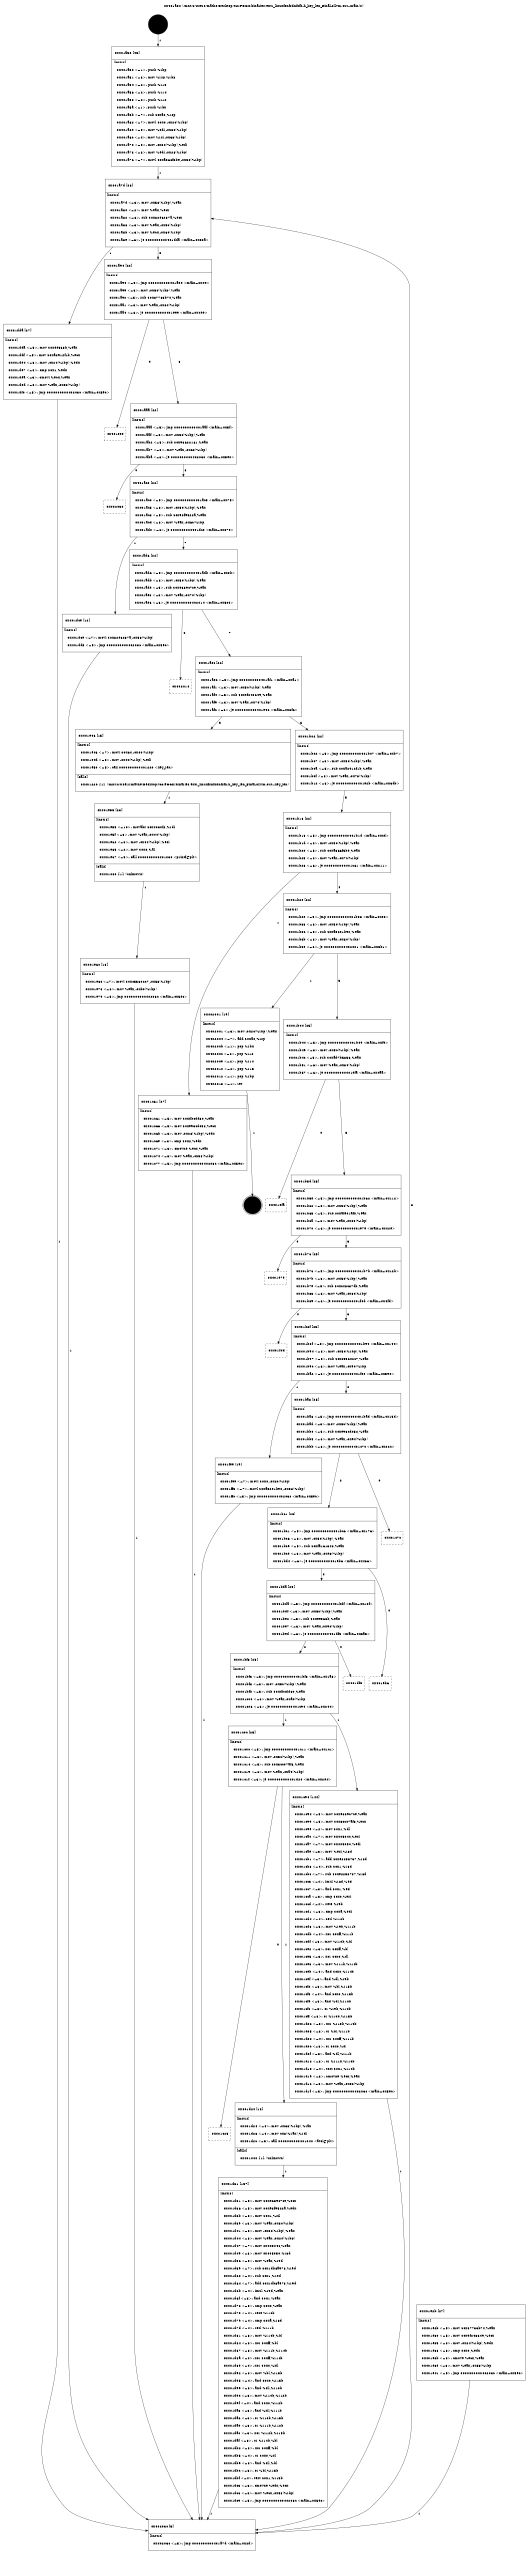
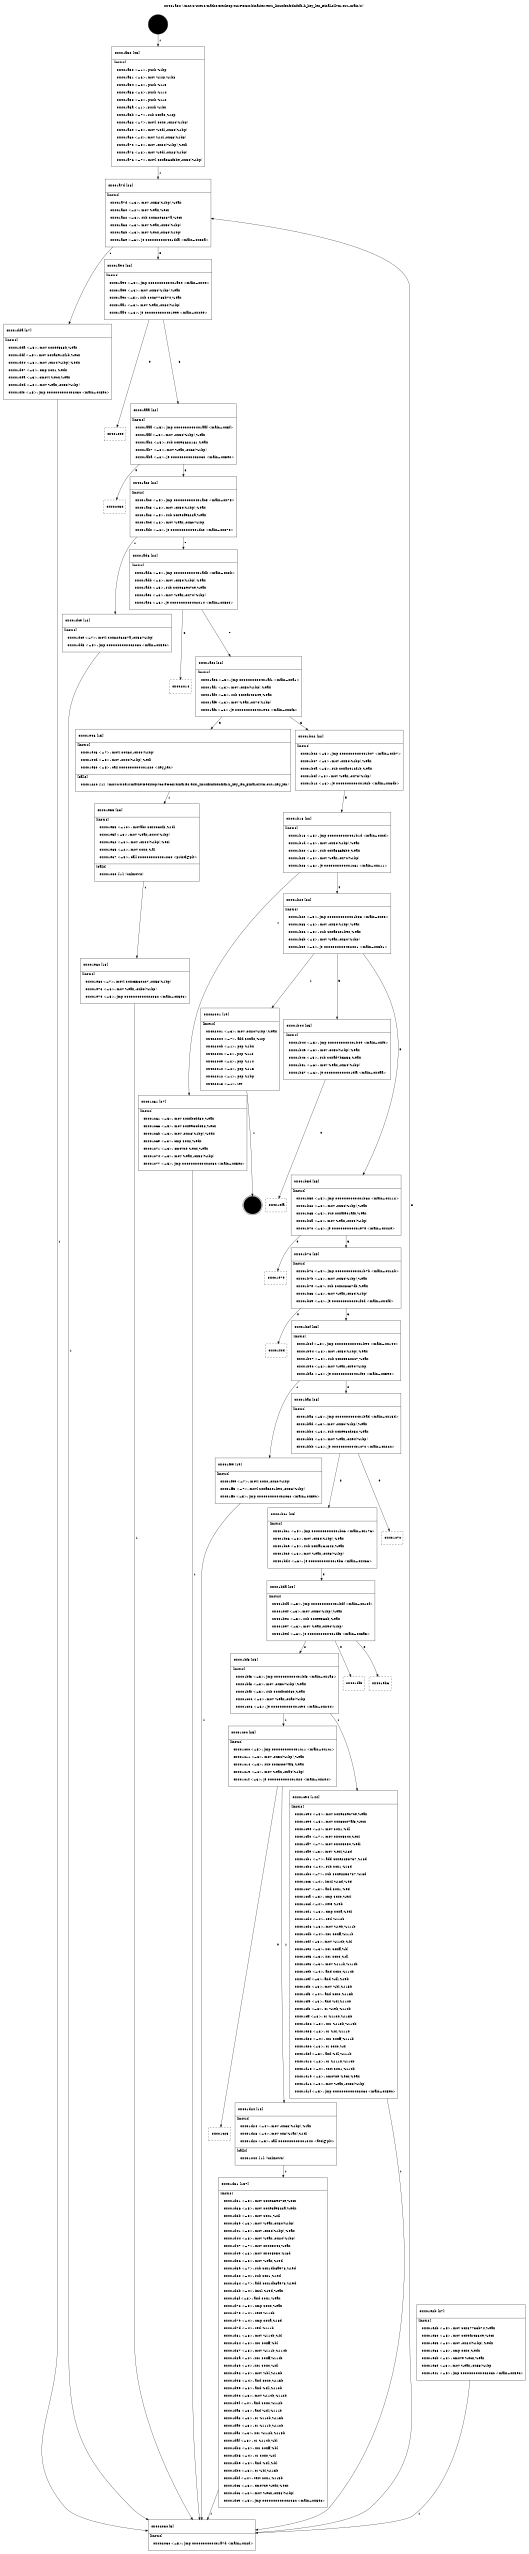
edge "0x401b44 [25]" -> "0x401b5d [25]": now "0x401b2e [22]" -> "0x401b5d [25]"
edge "0x401bc1 [25]" -> "0x401eb6": now "0x401bda [25]" -> "0x401eb6"
